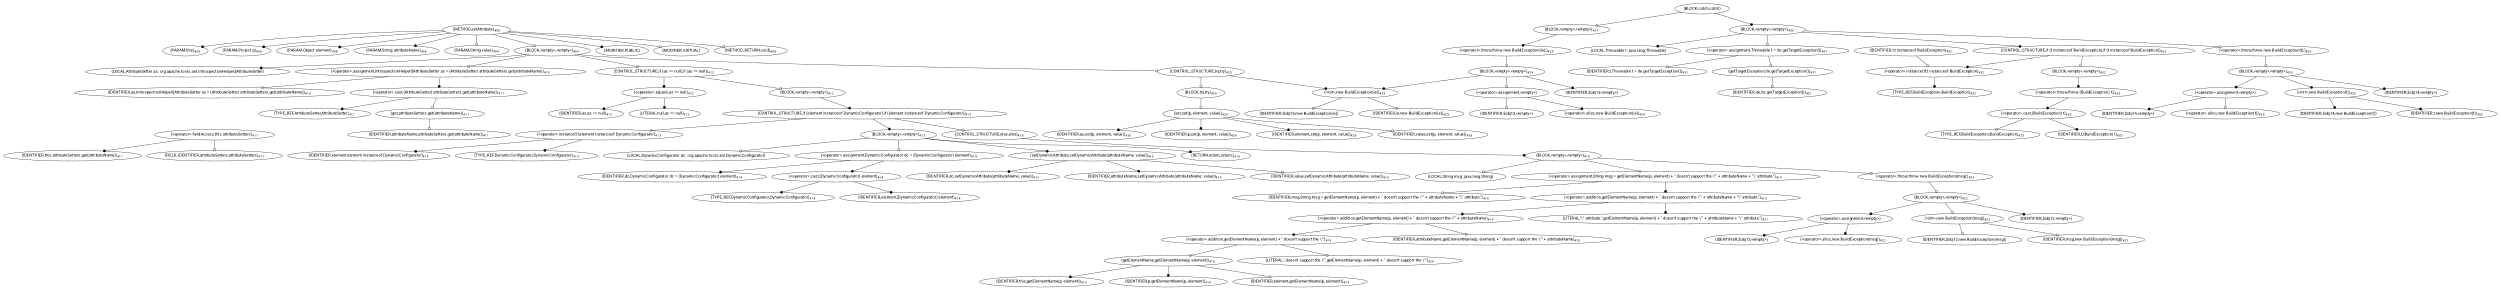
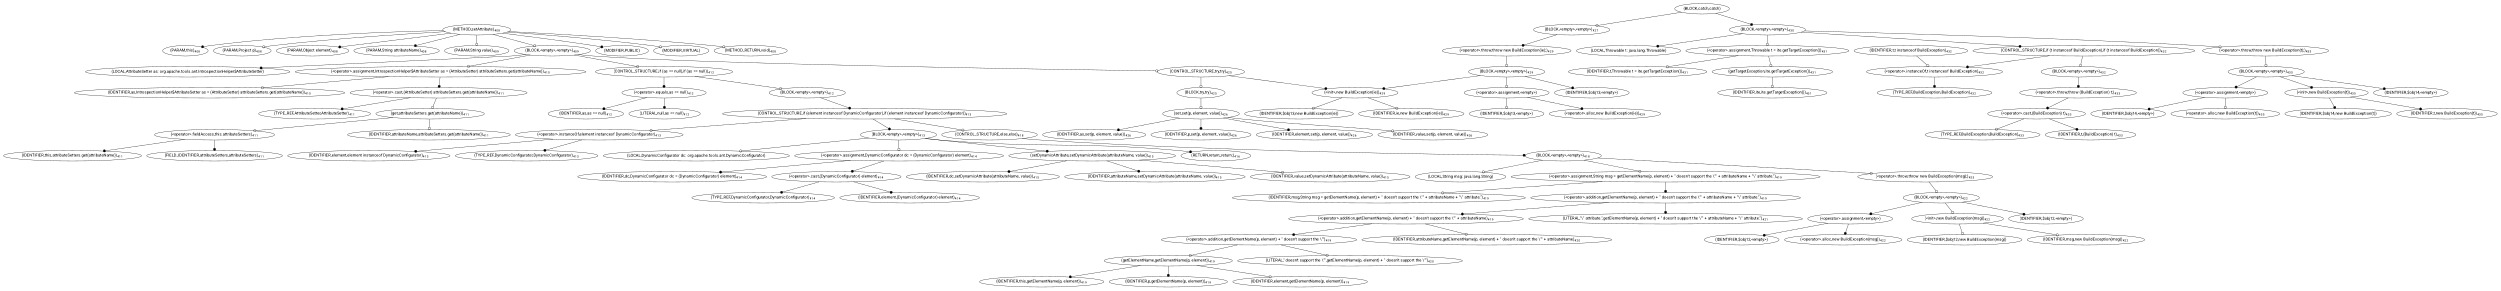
edge "(METHOD,setAttribute)" -> "(PARAM,Project p)": arrowhead dot -> odot
edge "(get,attributeSetters.get(attributeName))" -> "(<operator>.fieldAccess,this.attributeSetters)": added
edge "(<operator>.fieldAccess,this.attributeSetters)" -> "(FIELD_IDENTIFIER,attributeSetters,attributeSetters)": arrowhead odot -> dot
